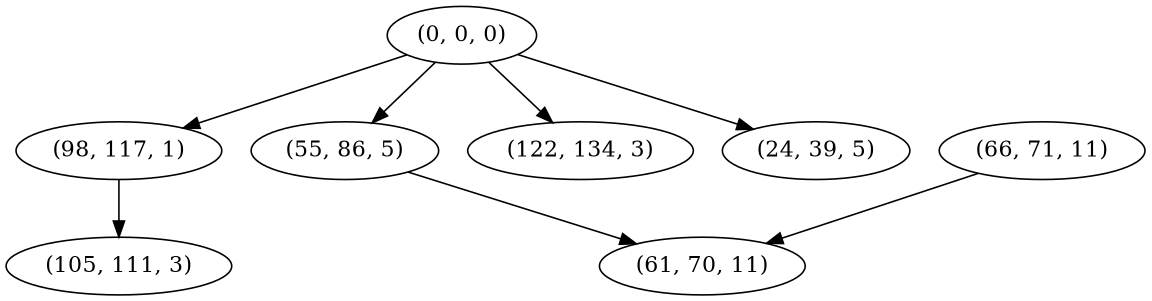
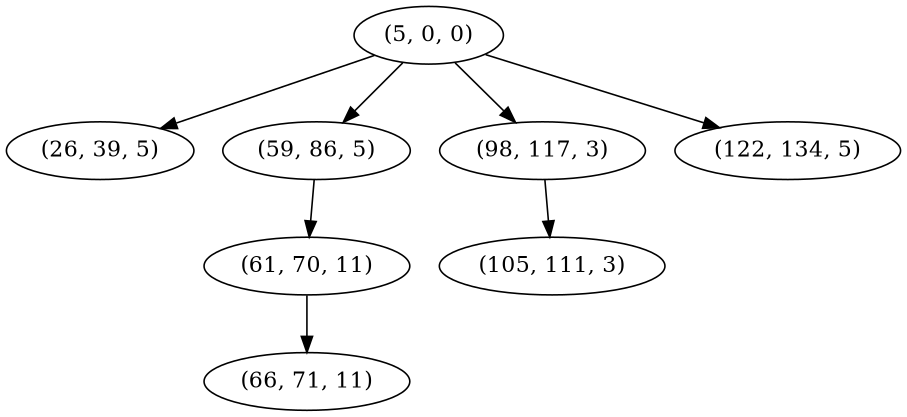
node "(0, 0, 0)": label "(0, 0, 0)" -> "(5, 0, 0)"
node "(98, 117, 1)": label "(98, 117, 1)" -> "(98, 117, 3)"
node "(55, 86, 5)": label "(55, 86, 5)" -> "(59, 86, 5)"
node "(122, 134, 3)": label "(122, 134, 3)" -> "(122, 134, 5)"
node "(24, 39, 5)": label "(24, 39, 5)" -> "(26, 39, 5)"
edge "(66, 71, 11)" -> "(61, 70, 11)": reversed
